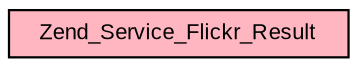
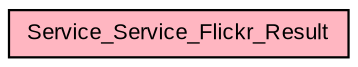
node "Zend_Service_Flickr_Result": label "Zend_Service_Flickr_Result" -> "Service_Service_Flickr_Result"
